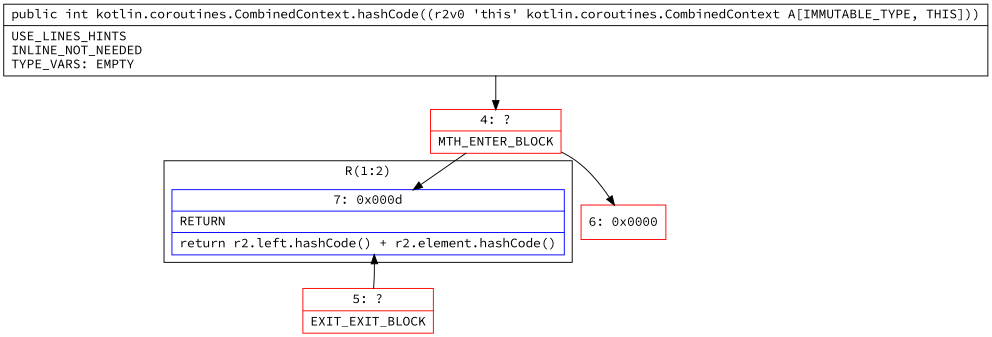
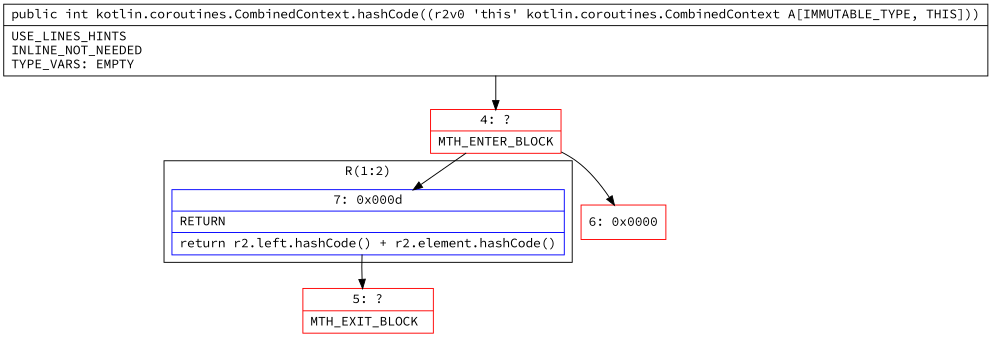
edge "5: ?" -> "7: 0x000d": reversed
node "5: ?": text "EXIT_EXIT_BLOCK" -> "MTH_EXIT_BLOCK"
